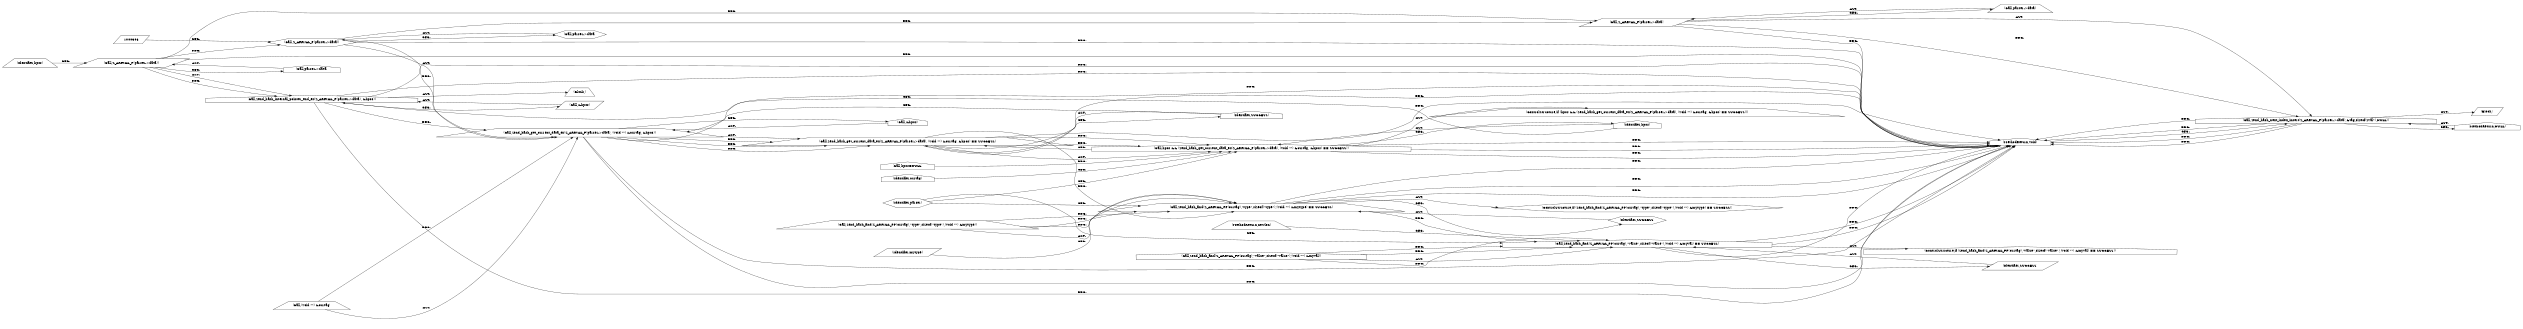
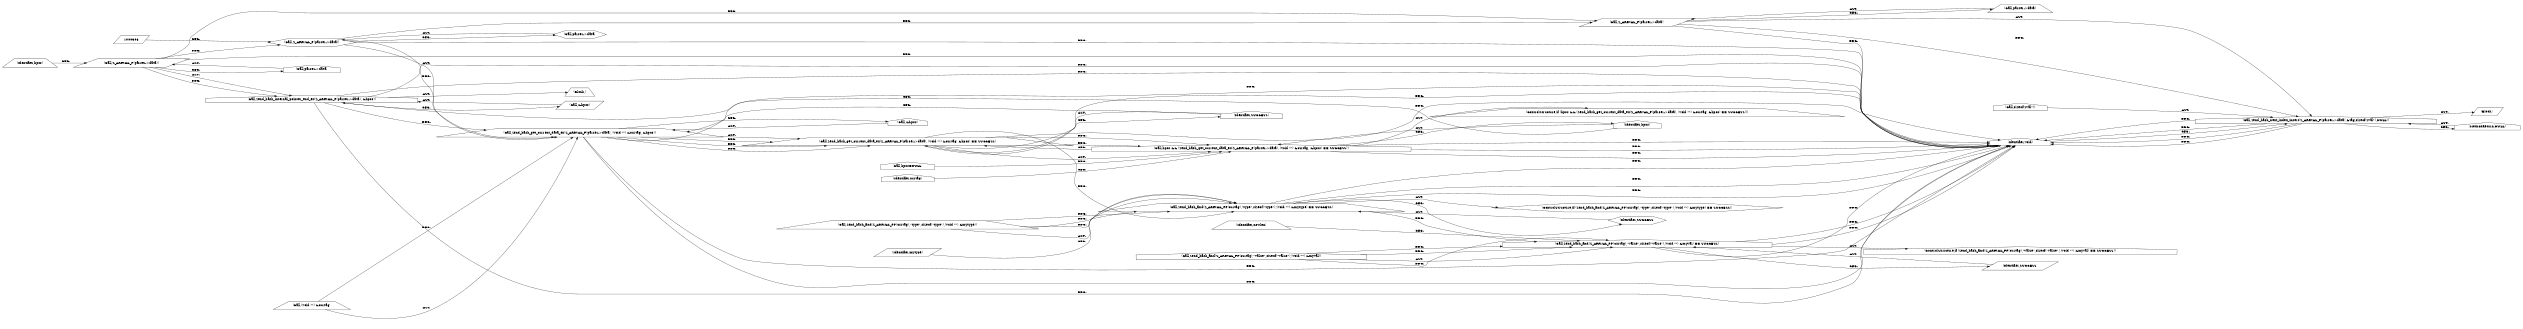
node "(Call,sizeof(zval*))": added
node "(MethodReturn,void)": label "(MethodReturn,void)" -> "(Identifier,void)"
node "(Identifier,parser)": removed
node "(MethodReturn,newlen)": label "(MethodReturn,newlen)" -> "(Identifier,newlen)"
